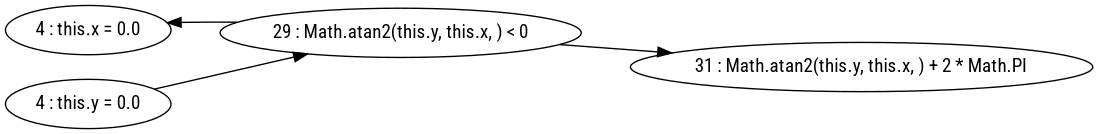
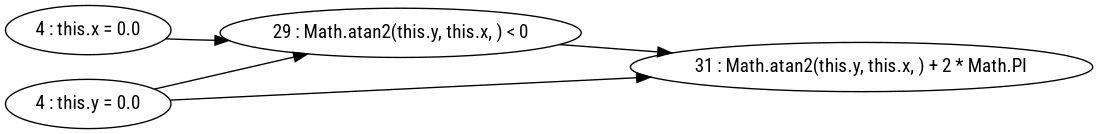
edge "29 : Math.atan2(this.y, this.x, ) < 0" -> "4 : this.x = 0.0": reversed
edge "4 : this.y = 0.0" -> "31 : Math.atan2(this.y, this.x, ) + 2 * Math.PI": added
